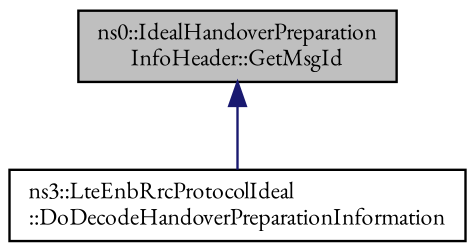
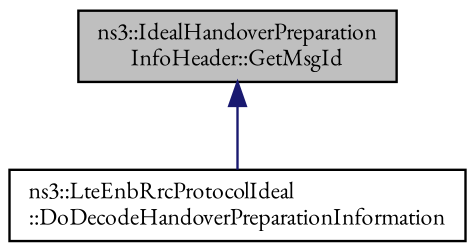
node "ns0::IdealHandoverPreparation InfoHeader::GetMsgId": label "ns0::IdealHandoverPreparation InfoHeader::GetMsgId" -> "ns3::IdealHandoverPreparation InfoHeader::GetMsgId"
